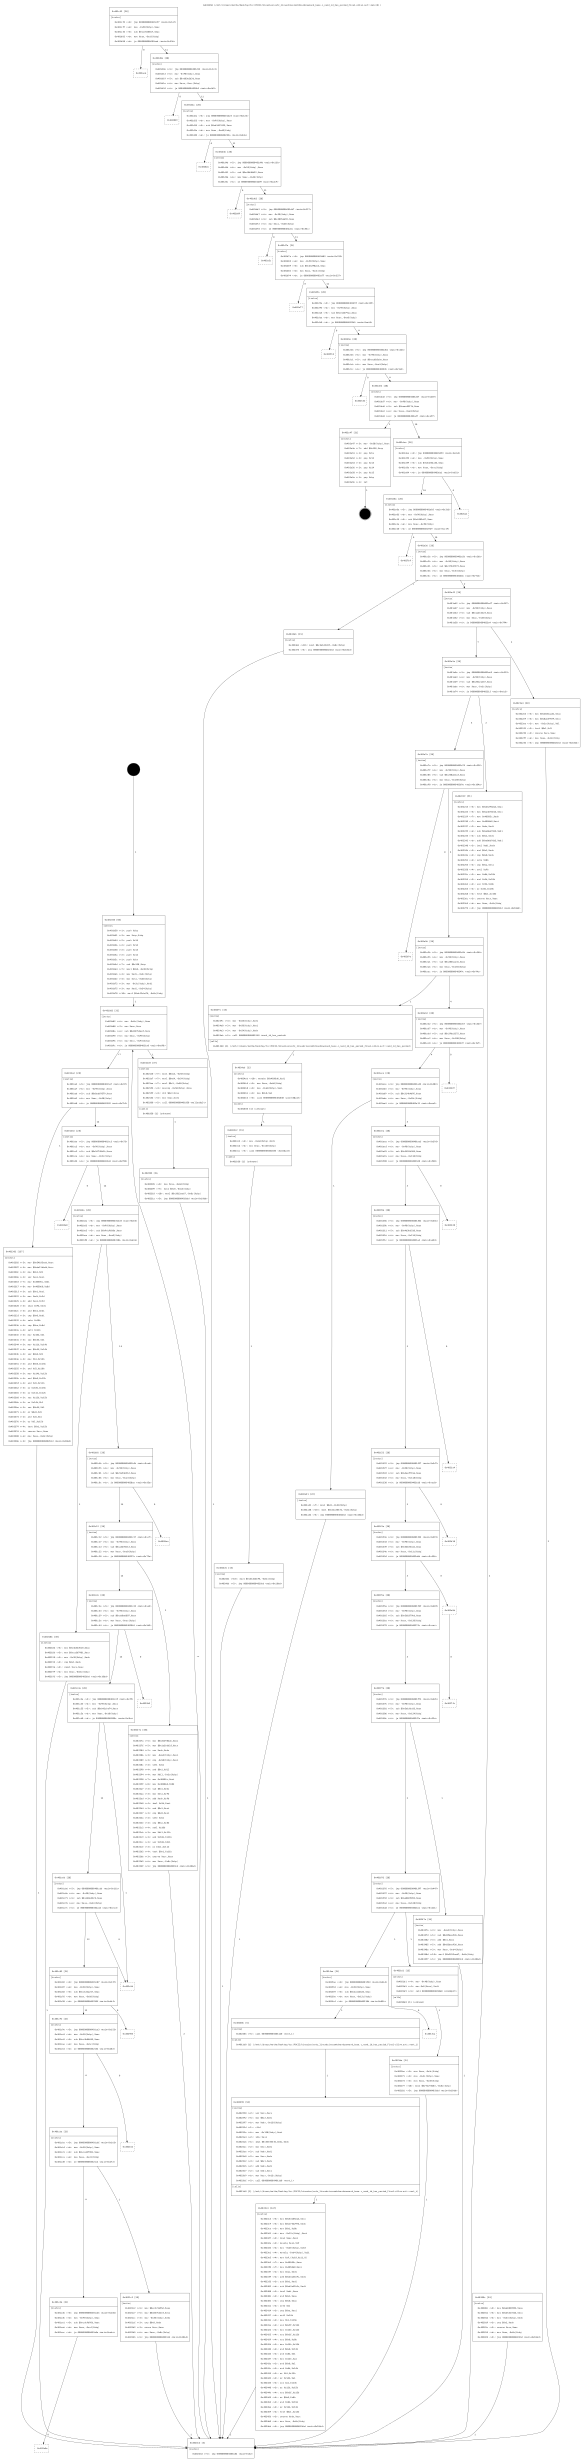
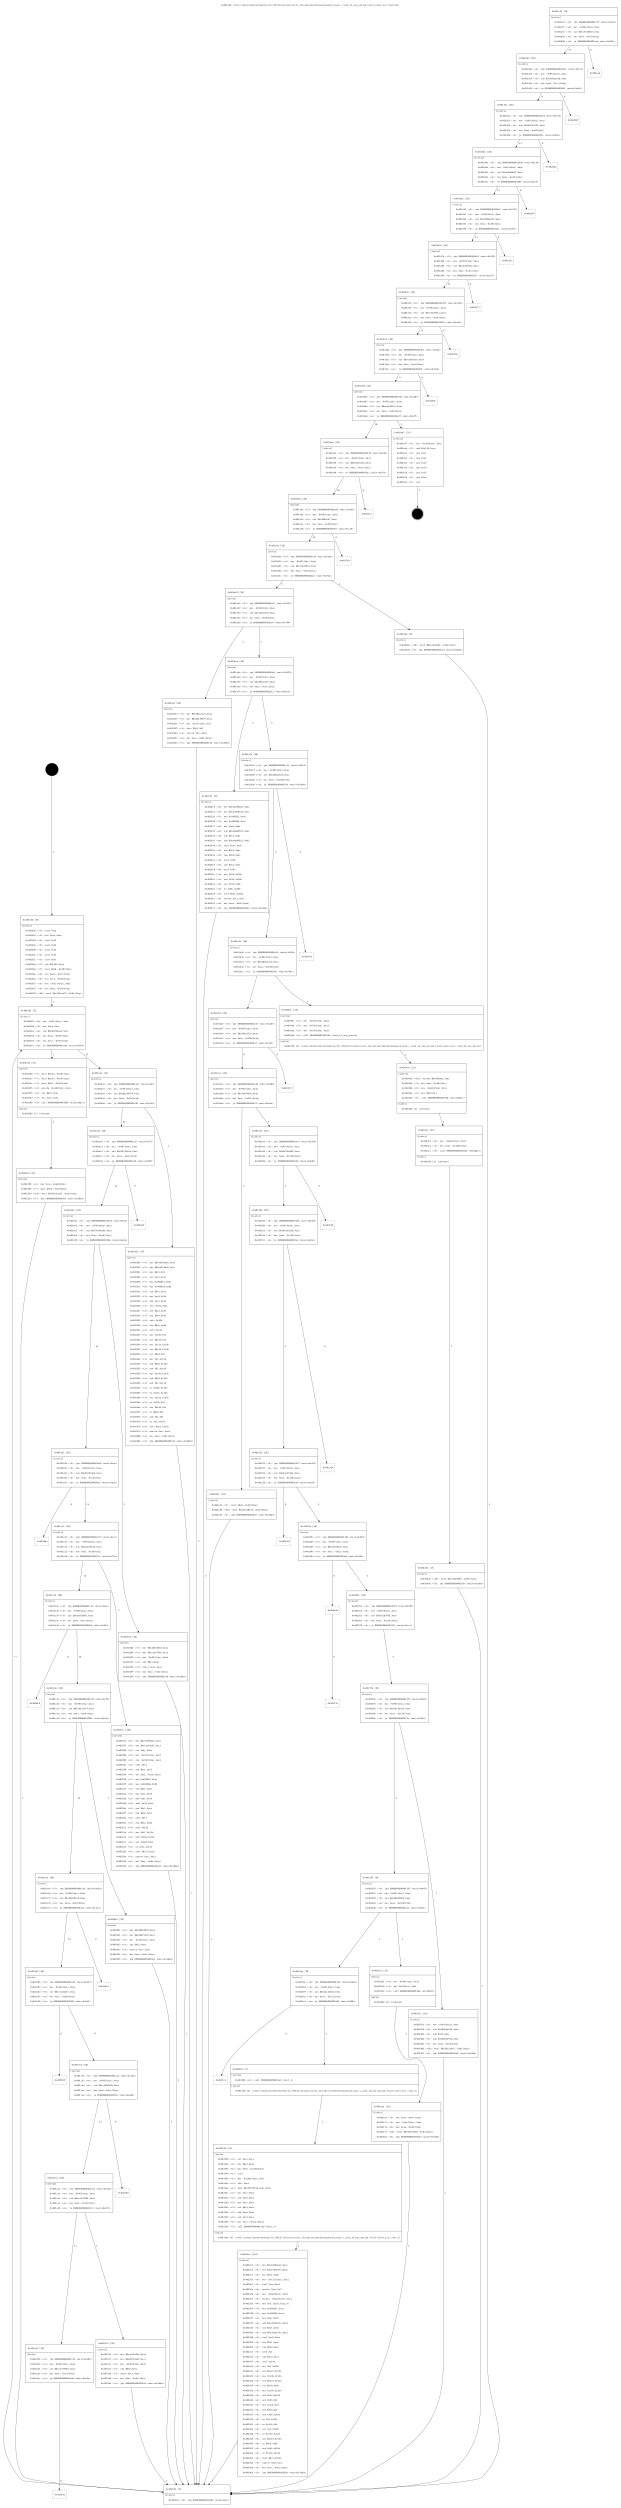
edge "0x401c4a [28]" -> "0x402a1d": now "0x401c4a [28]" -> "0x40200c [30]"
